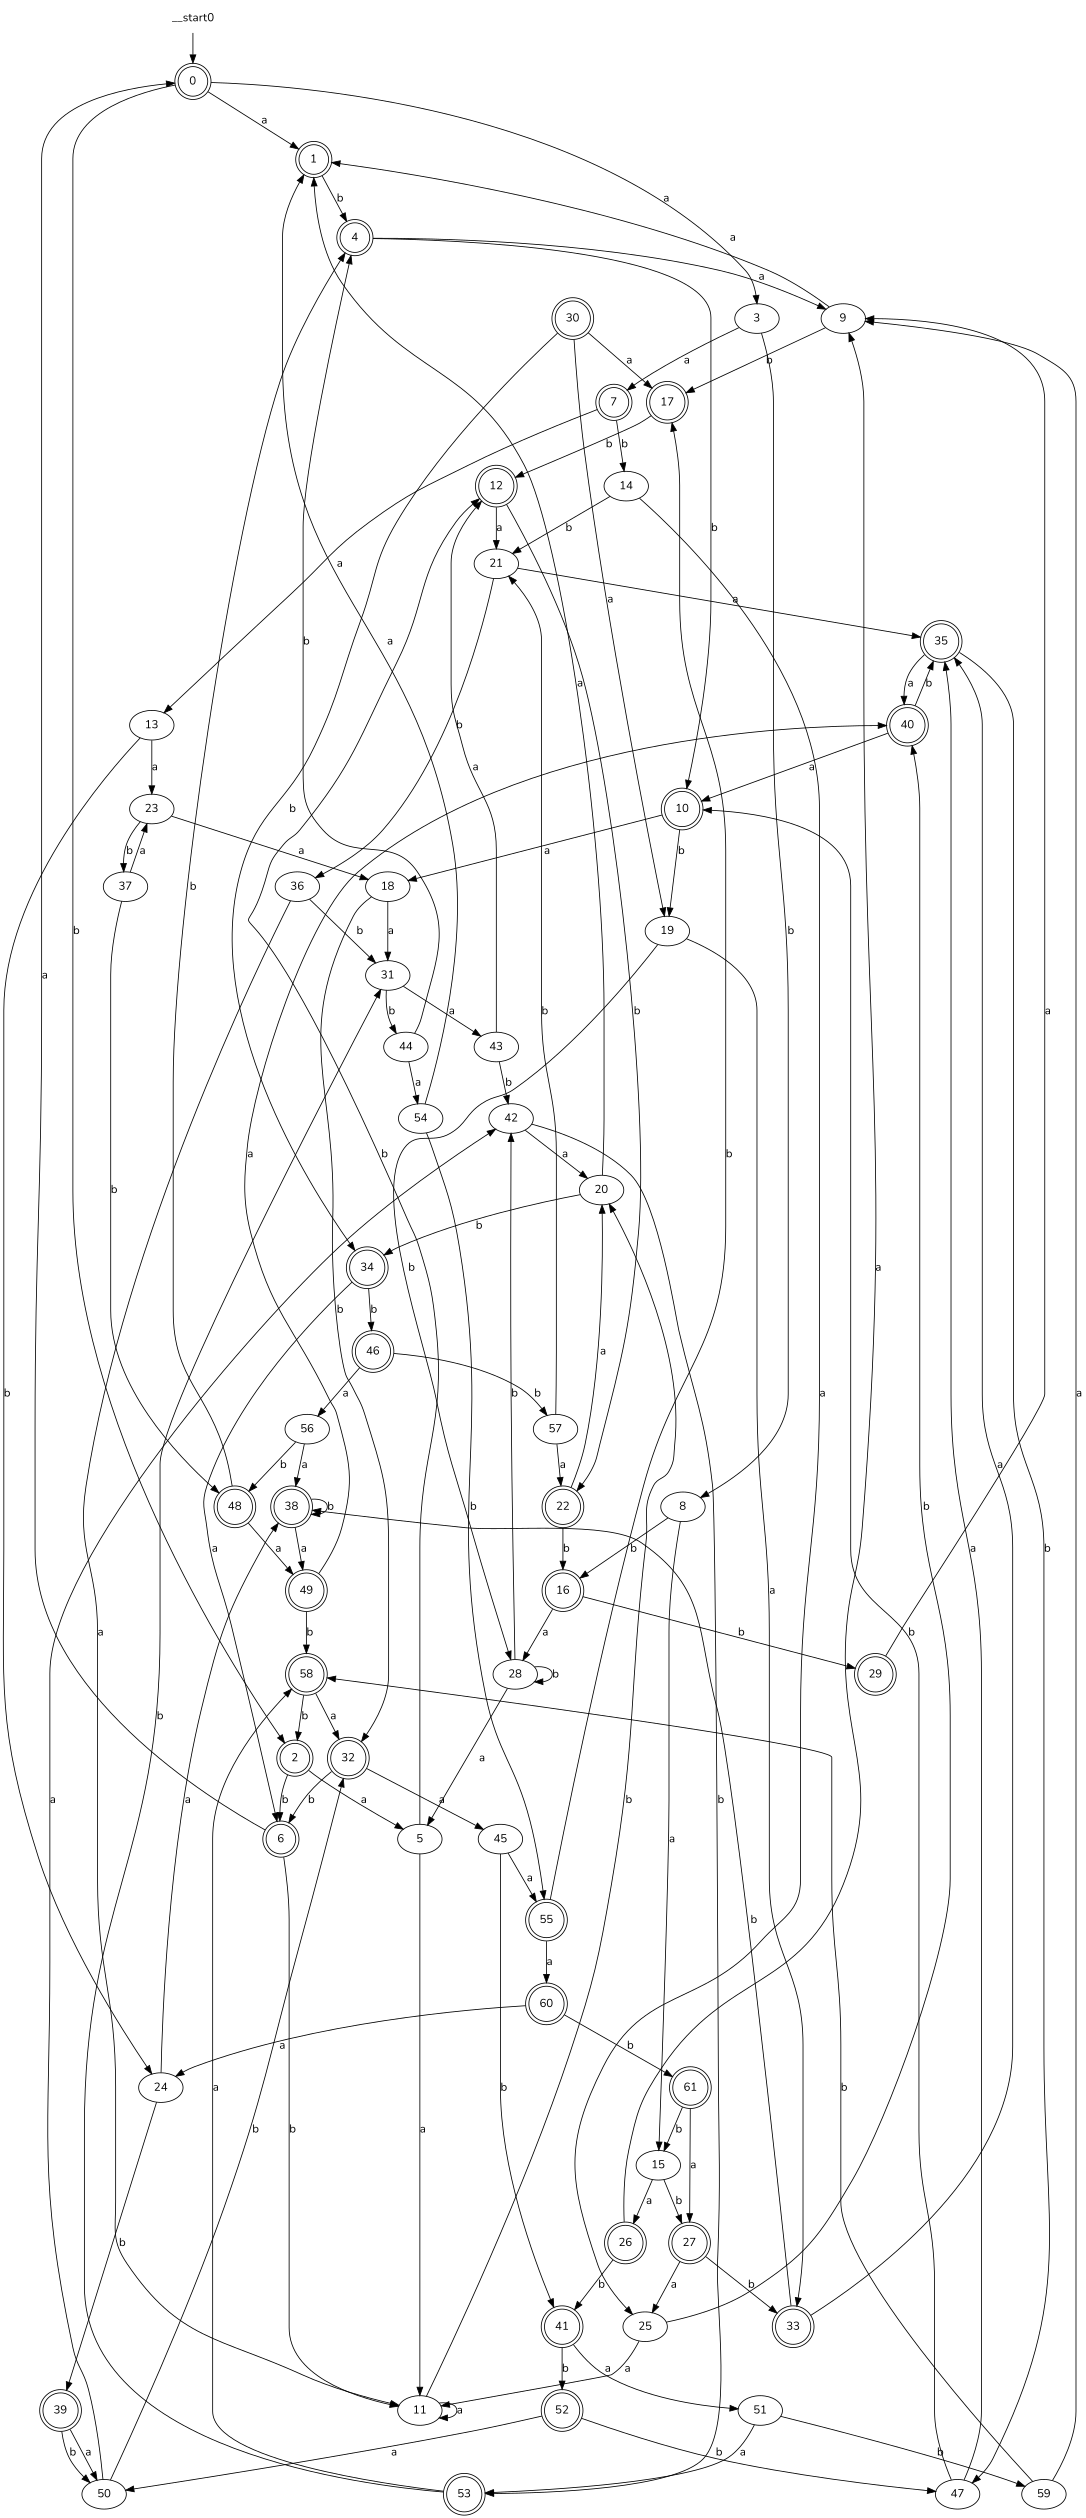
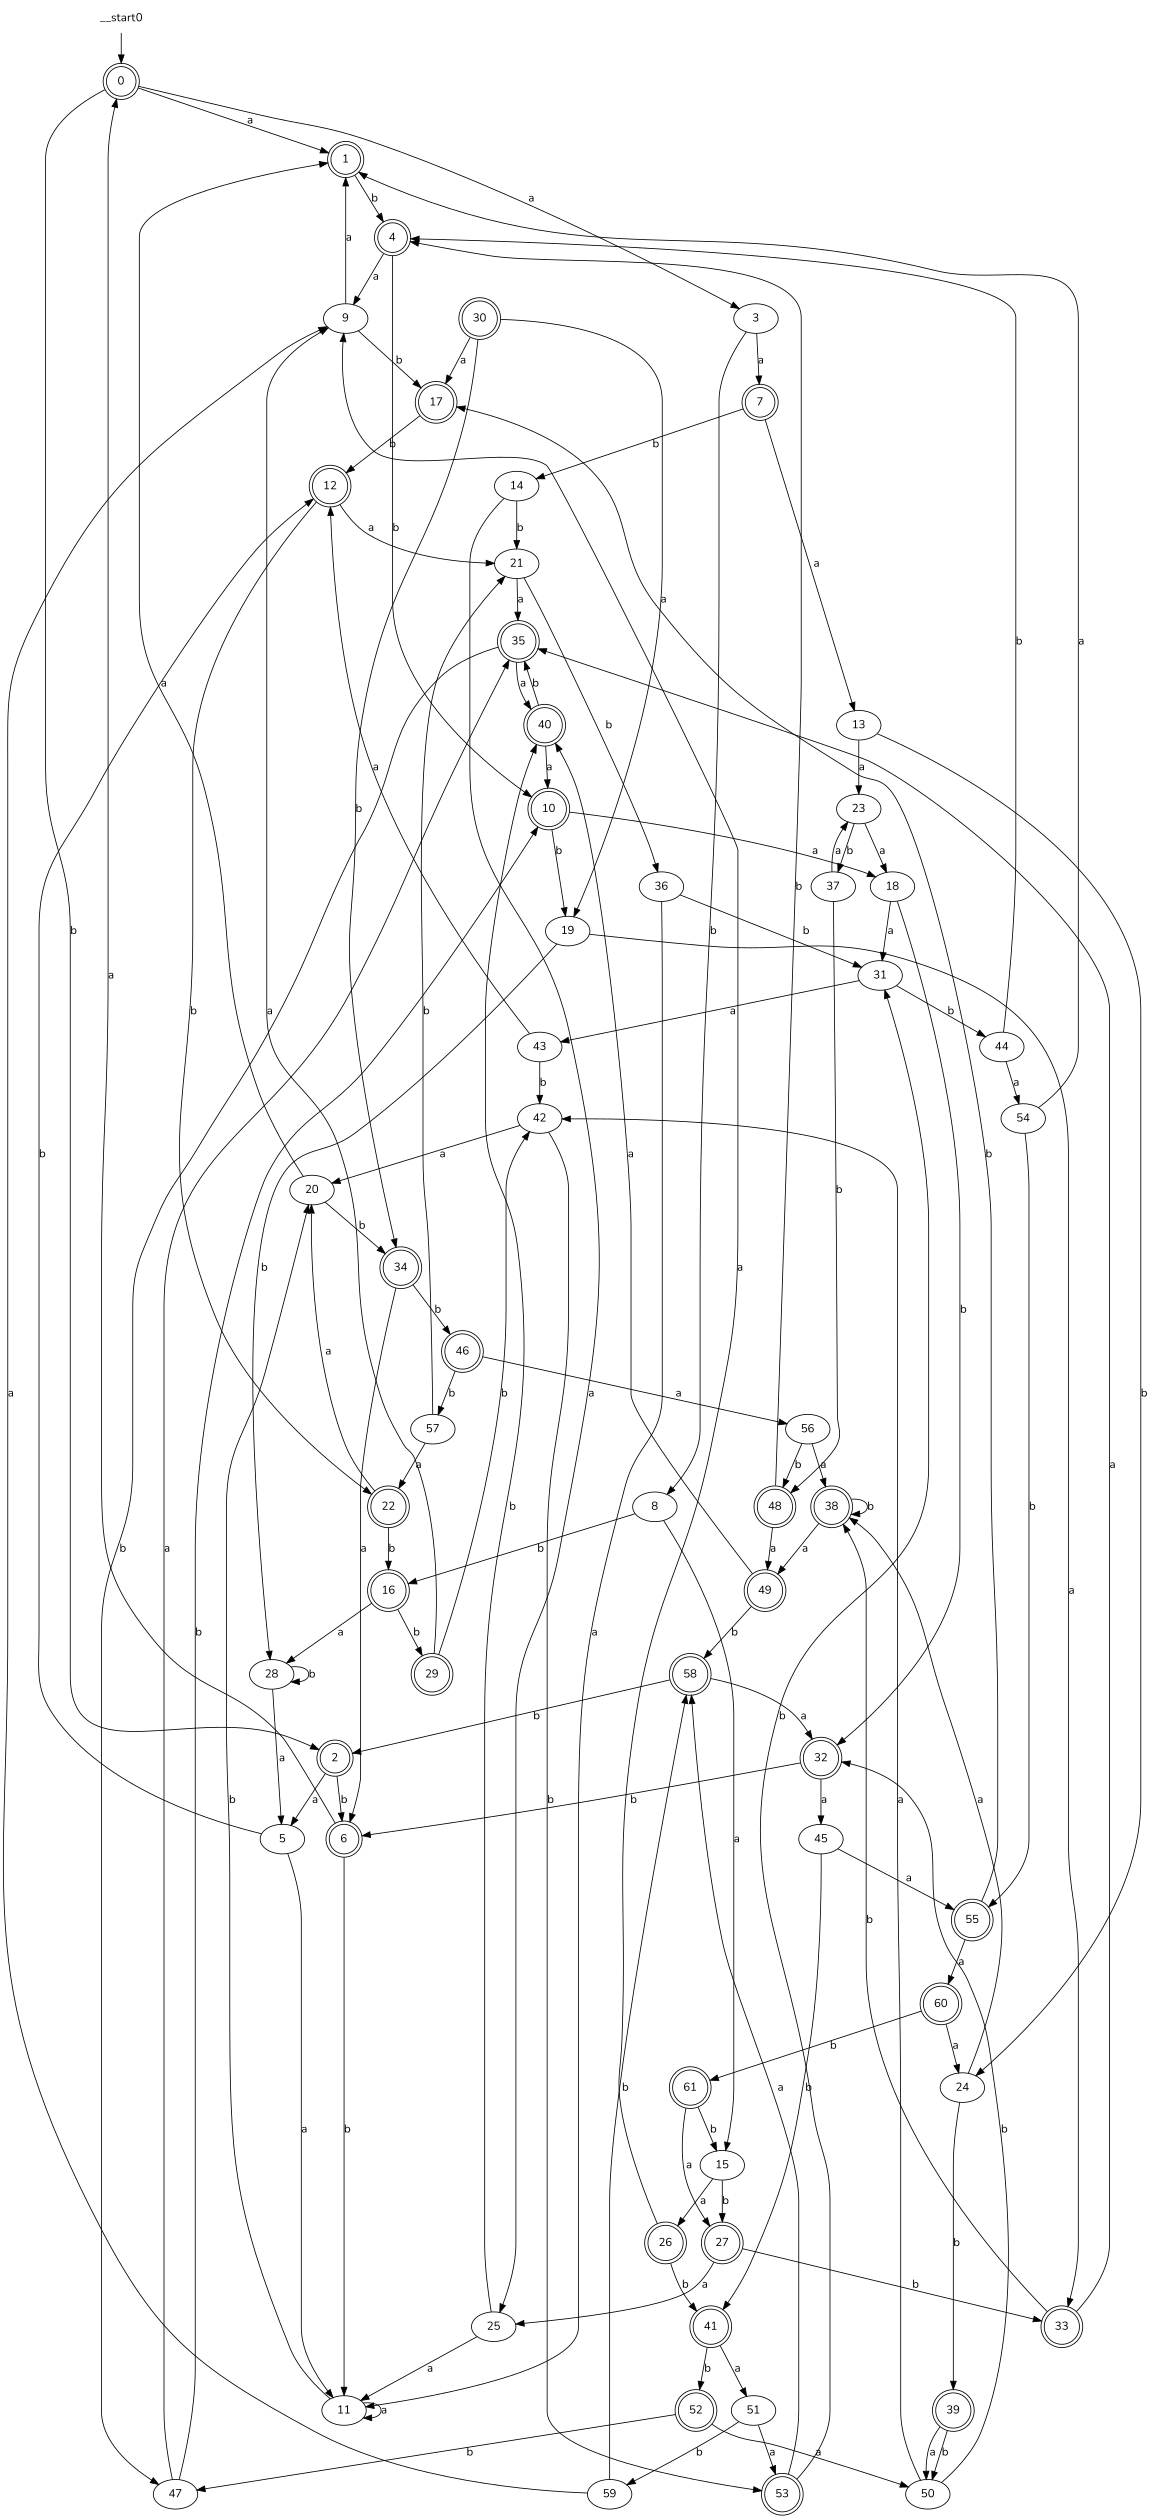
edge "28" -> "42": now "29" -> "42"
